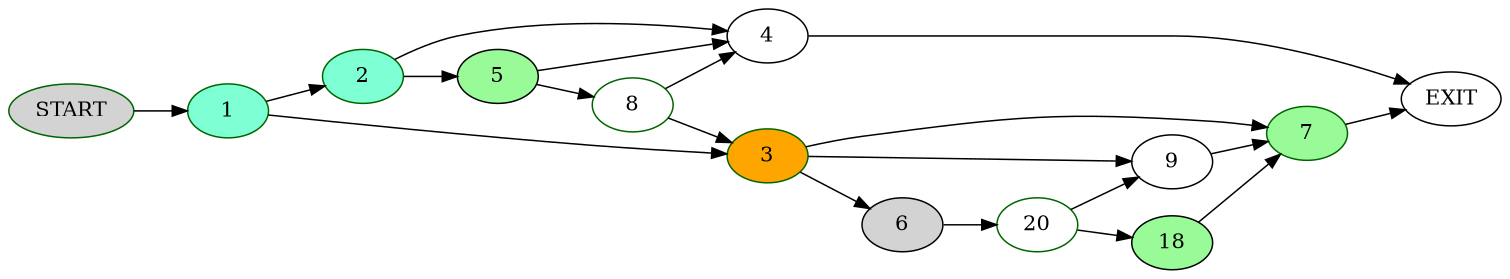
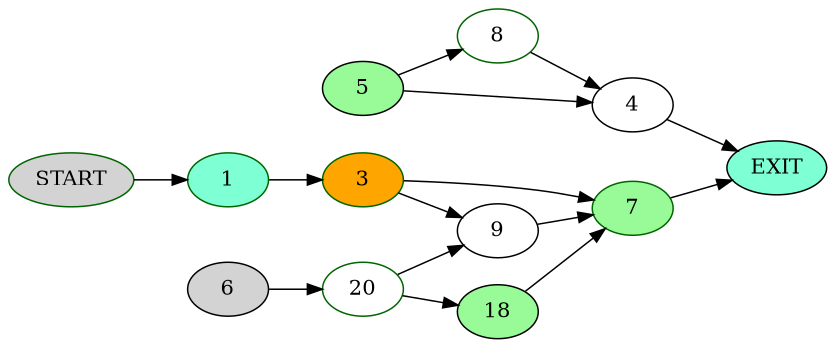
node "2": removed
node "EXIT": fillcolor white -> aquamarine
edge "8" -> "3": removed
edge "3" -> "6": removed
